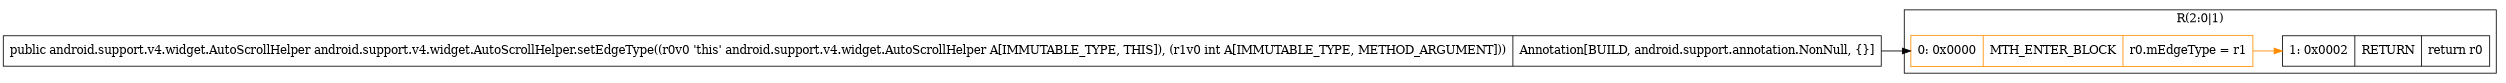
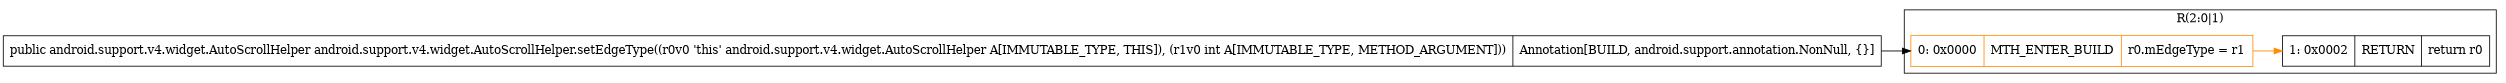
node "0: 0x0000": text "MTH_ENTER_BLOCK" -> "MTH_ENTER_BUILD"
